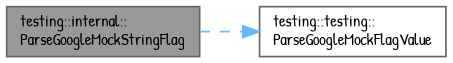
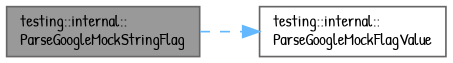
node "testing::testing:: ParseGoogleMockFlagValue": label "testing::testing:: ParseGoogleMockFlagValue" -> "testing::internal:: ParseGoogleMockFlagValue"
